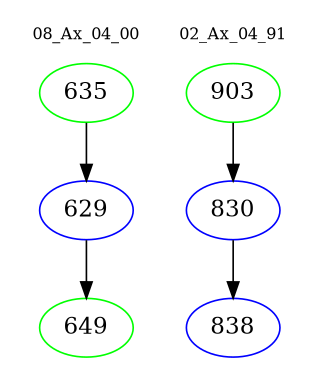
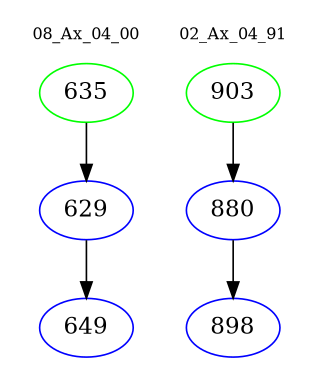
node "830": label "830" -> "880"
node "649": color green -> blue
node "838": label "838" -> "898"
